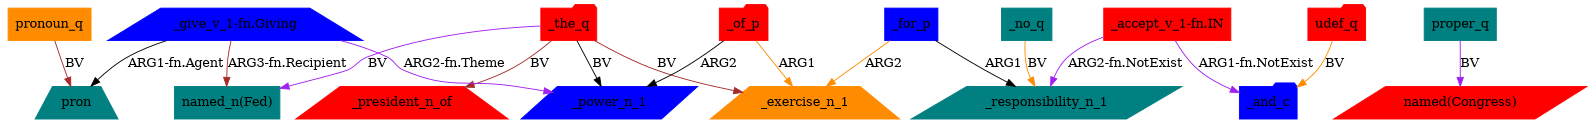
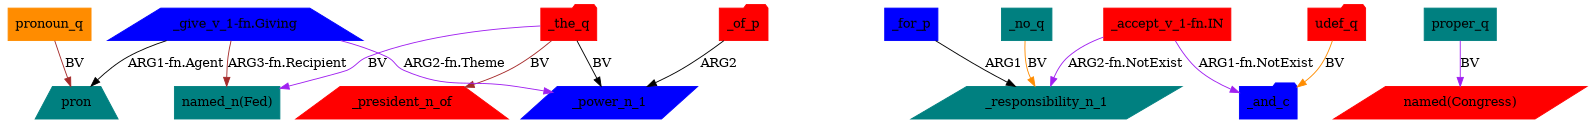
node "_exercise_n_1": removed
